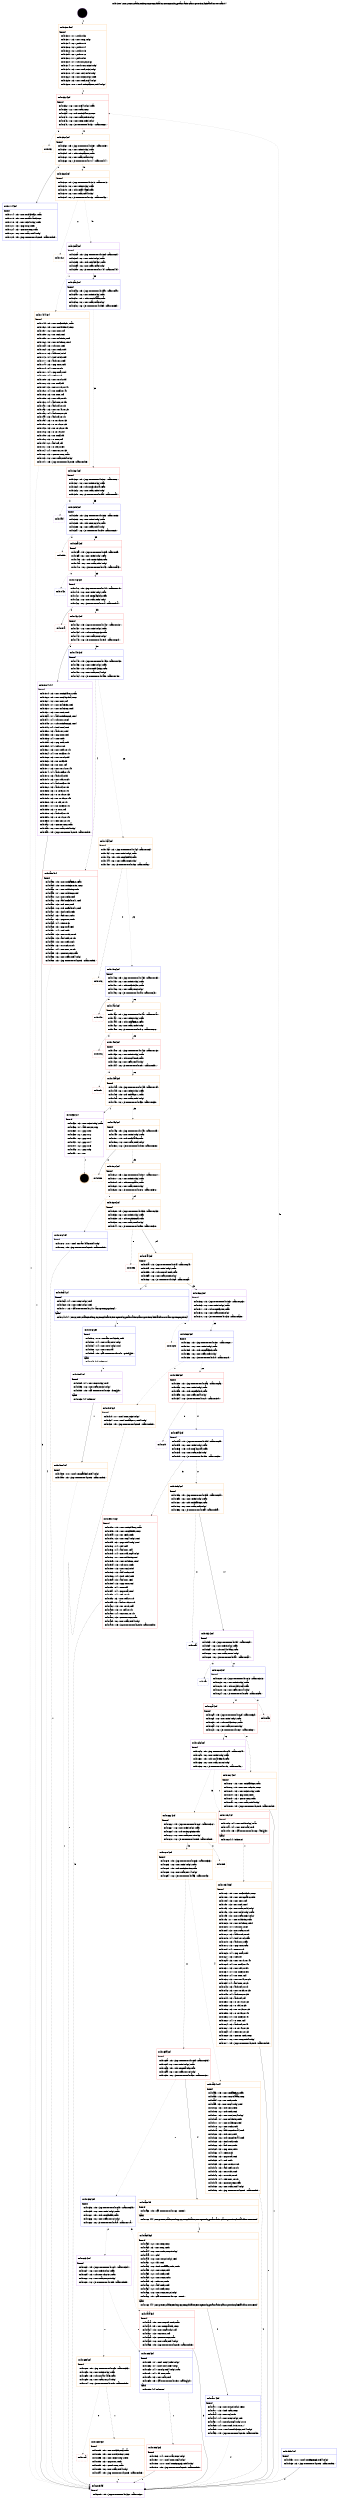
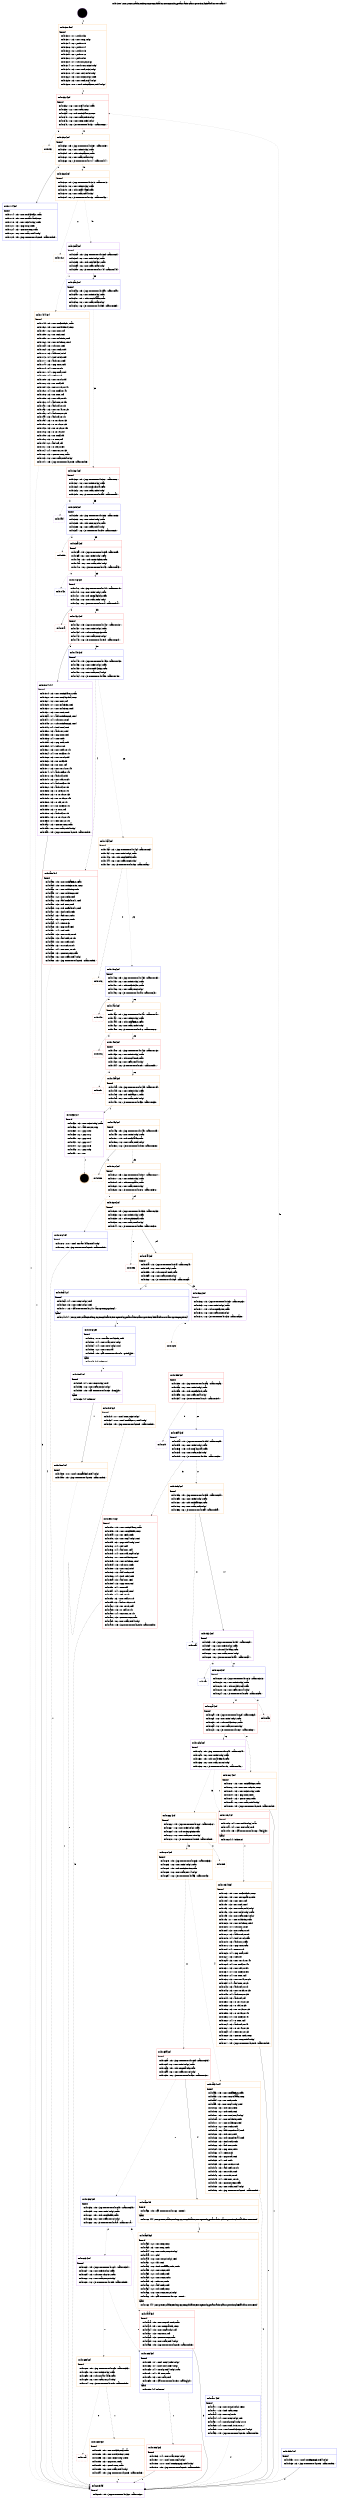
edge "0x4014da [28]" -> "0x4014f6 [28]": removed, label "25"
node "0x401582 [28]": removed
edge "0x40159e [28]" -> "0x4015ba [28]": label " 17" -> " 22"
edge "0x401a3d [52]" -> "0x401a71 [39]": removed, label "4"
